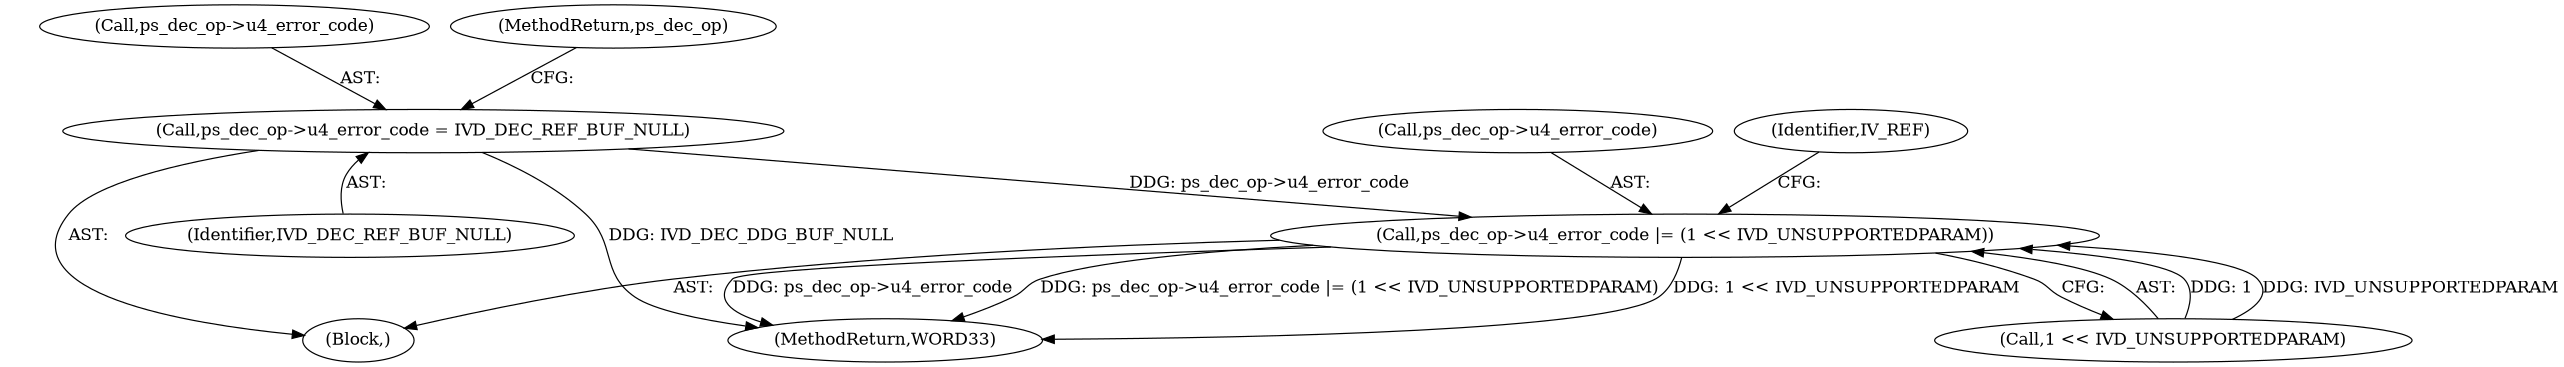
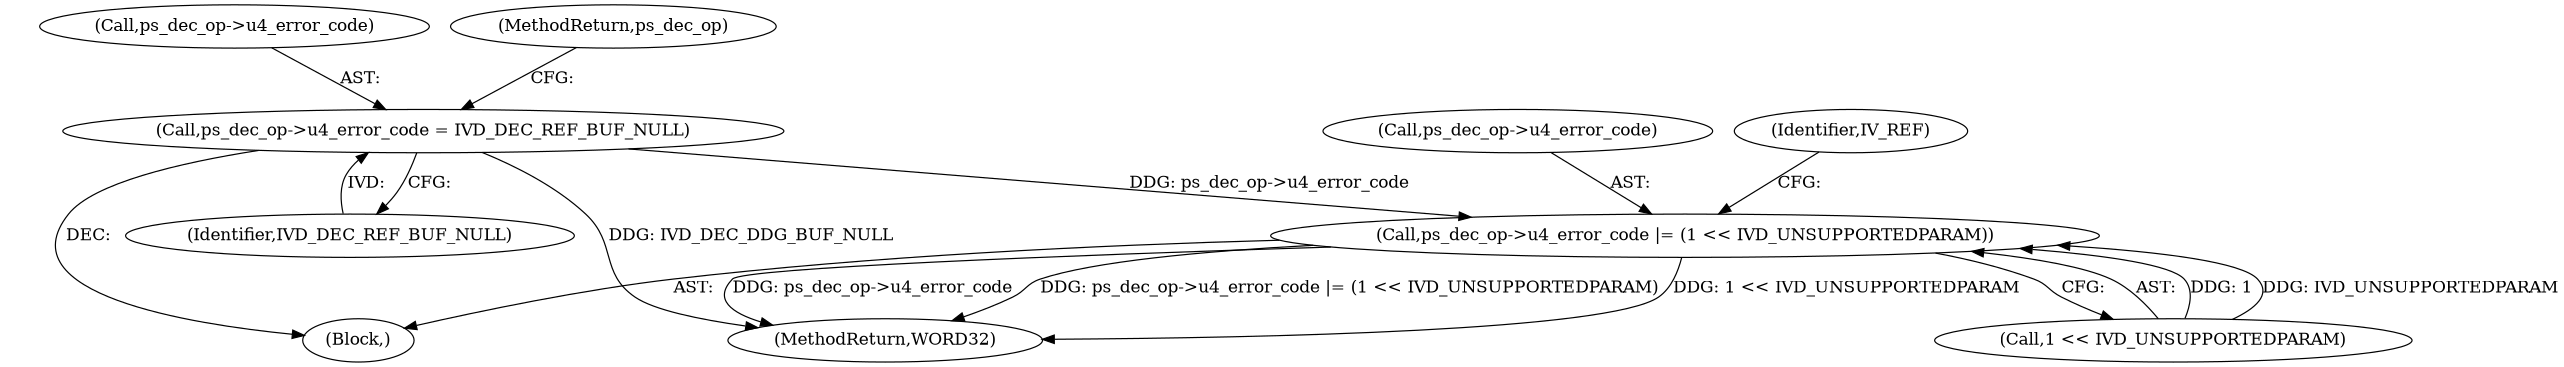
edge "(Call,ps_dec_op->u4_error_code = IVD_DEC_REF_BUF_NULL)" -> "(Identifier,IVD_DEC_REF_BUF_NULL)": added, label "CFG:"
edge "(Identifier,IVD_DEC_REF_BUF_NULL)" -> "(Call,ps_dec_op->u4_error_code = IVD_DEC_REF_BUF_NULL)": label "AST: " -> "IVD: "
edge "(Call,ps_dec_op->u4_error_code = IVD_DEC_REF_BUF_NULL)" -> "(Block,)": label "AST: " -> "DEC: "
node "(MethodReturn,WORD33)": label "(MethodReturn,WORD33)" -> "(MethodReturn,WORD32)"
